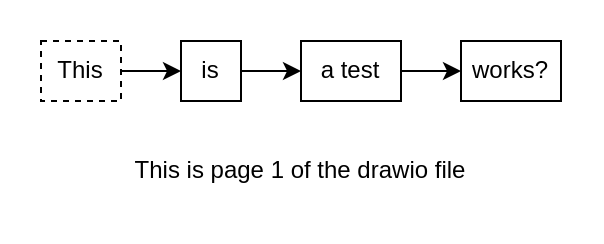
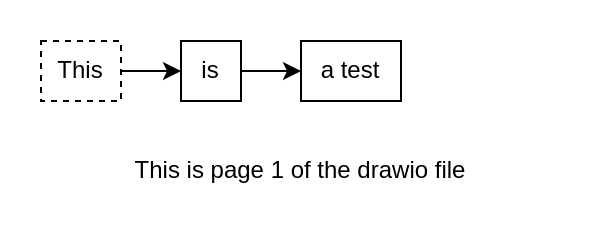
edge "a test" -> "works?": removed
node "works?": removed
